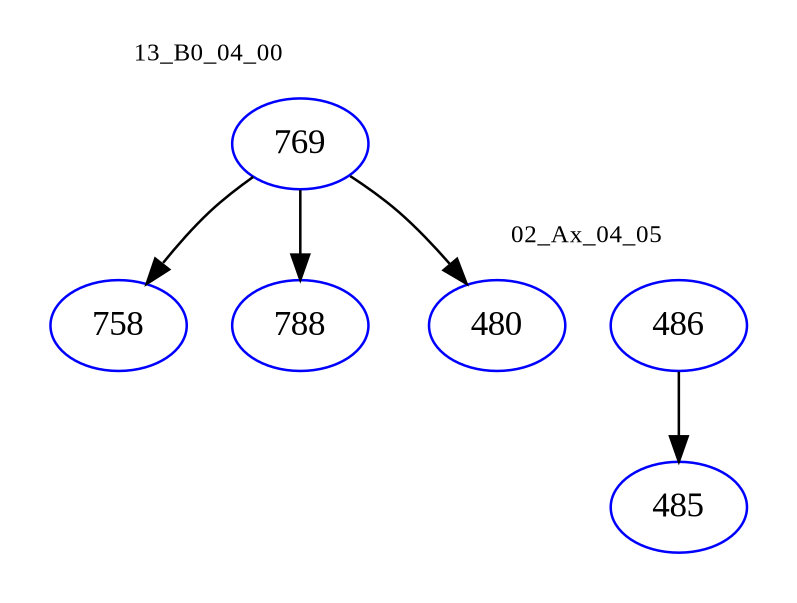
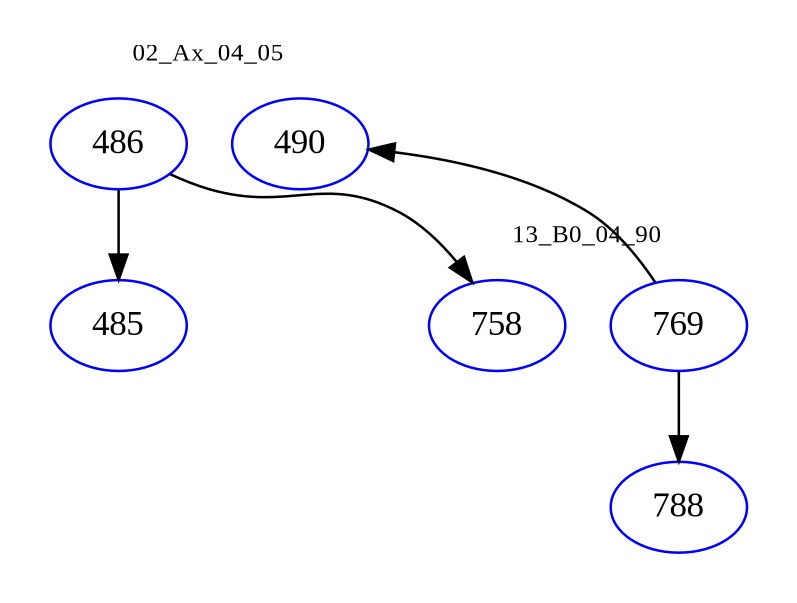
cluster "13_B0_04_00": label "13_B0_04_00" -> "13_B0_04_90"
edge "769" -> "758": now "486" -> "758"
node "480": label "480" -> "490"
